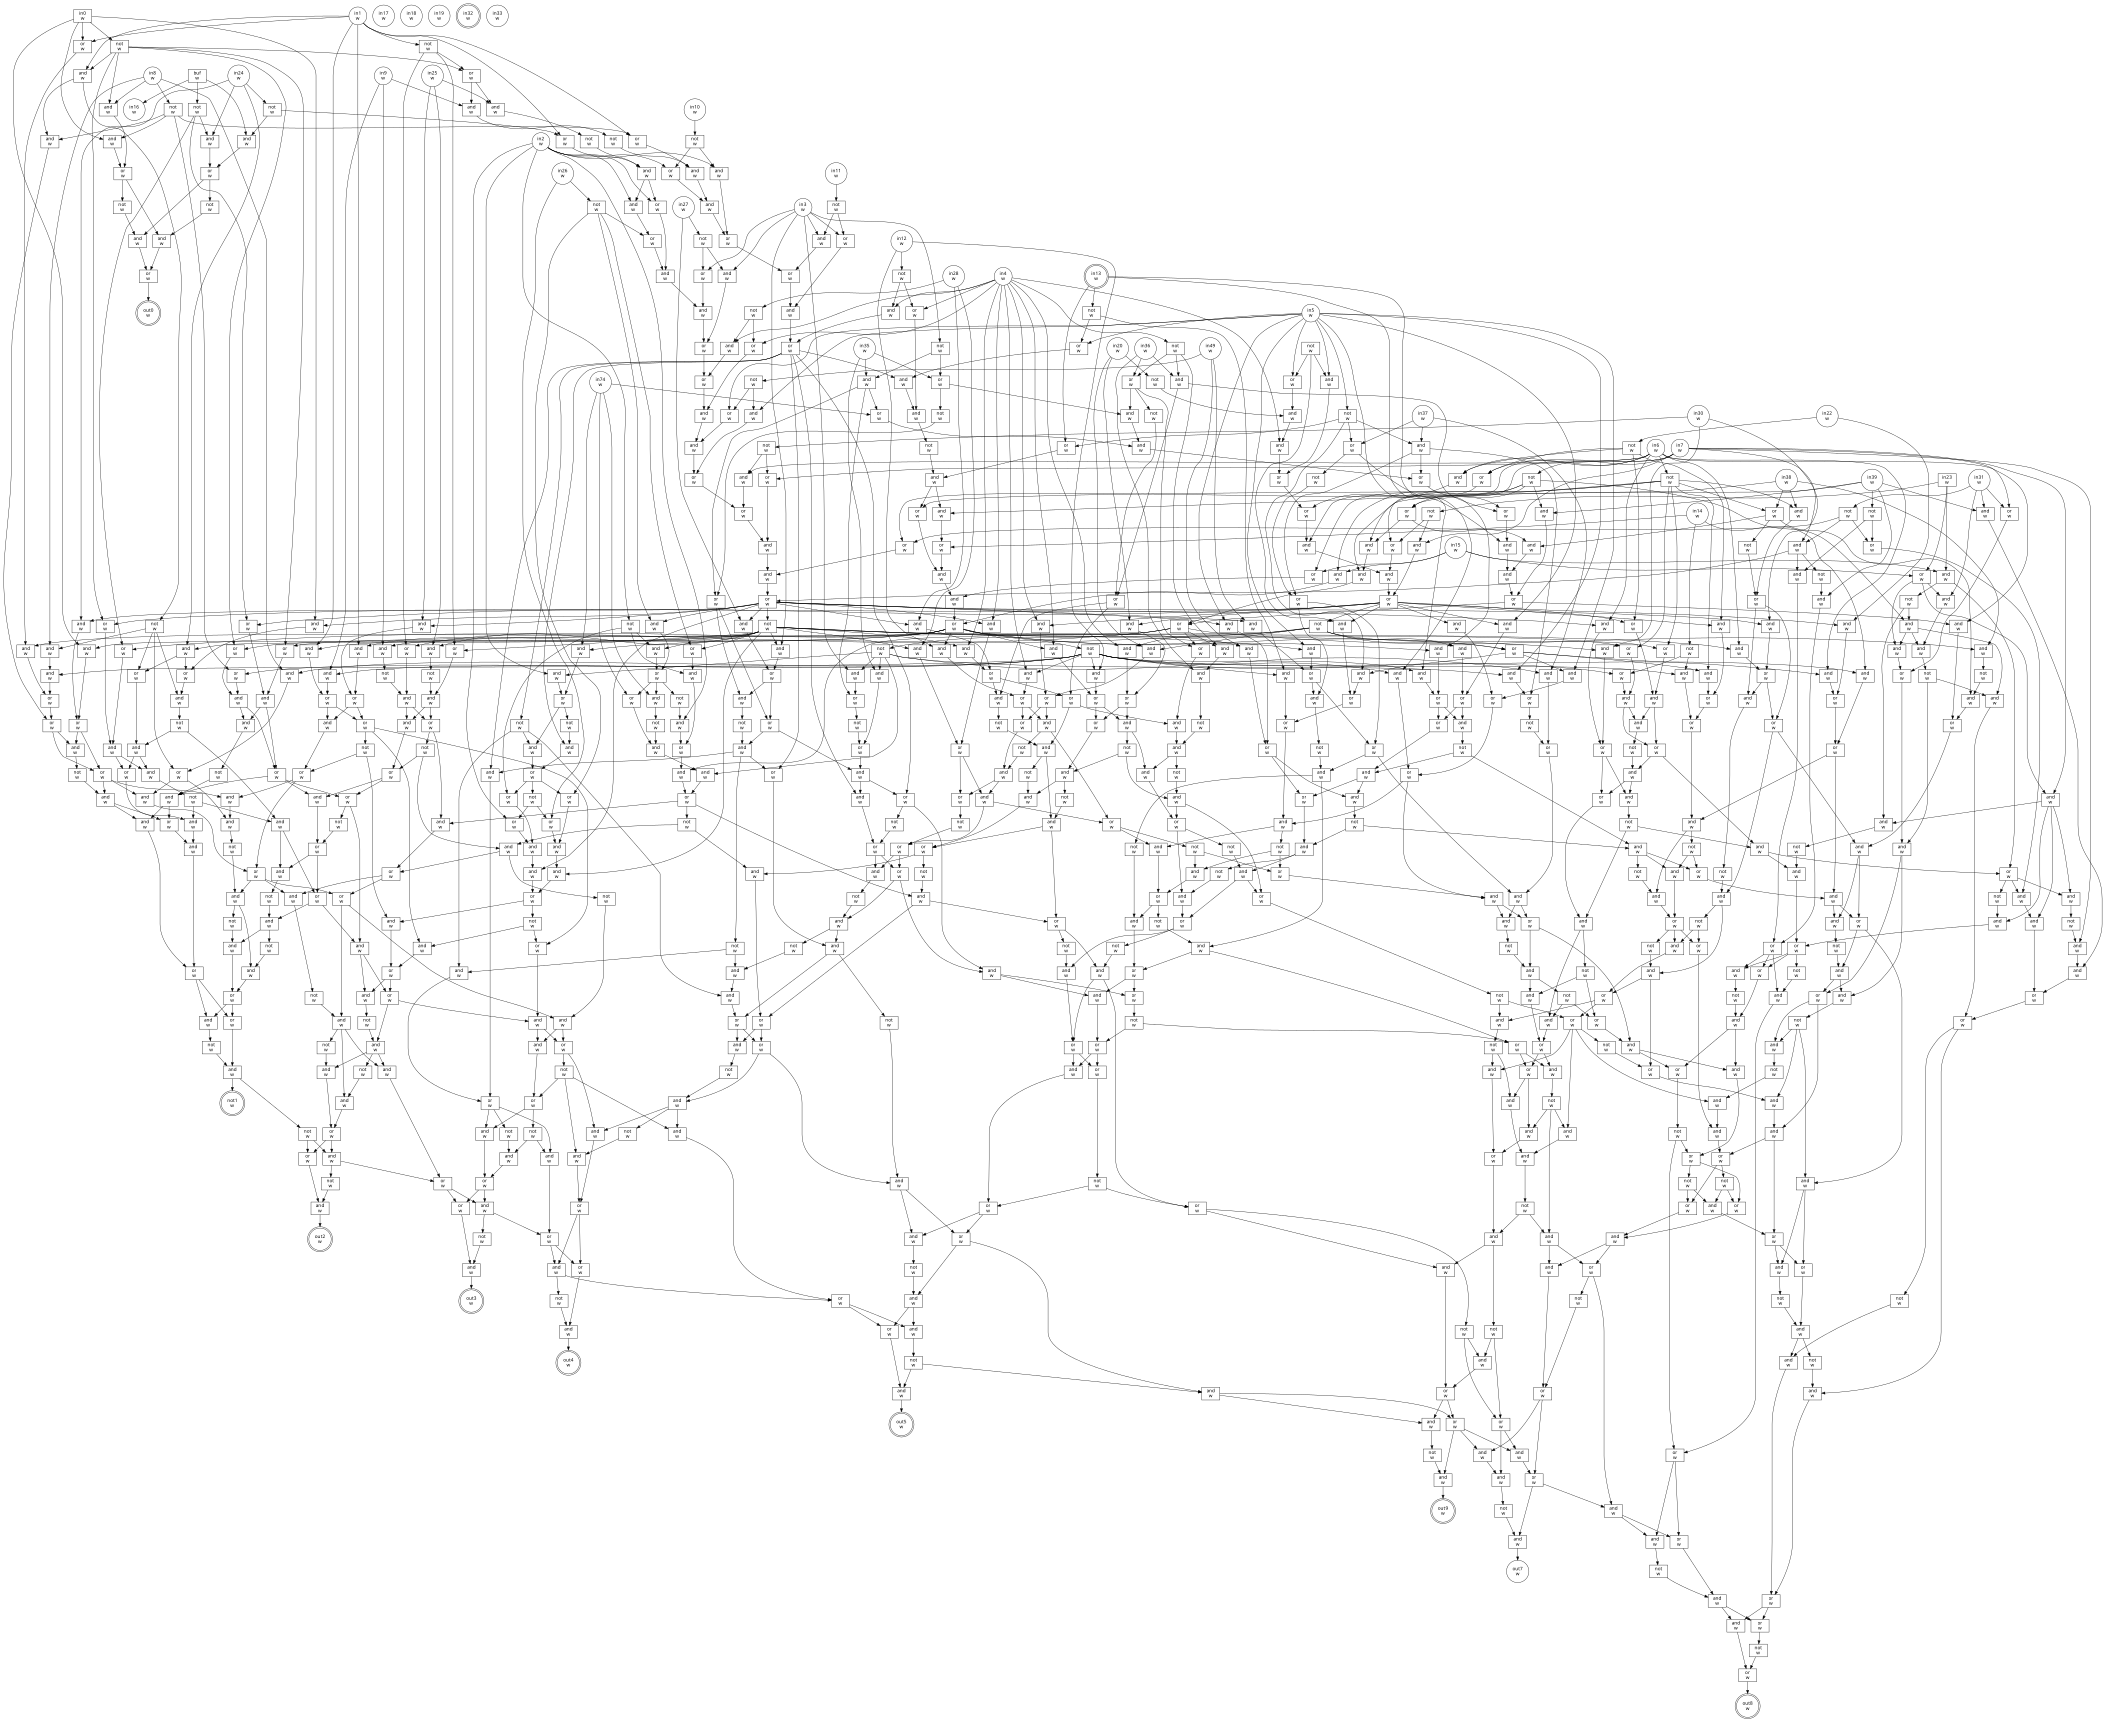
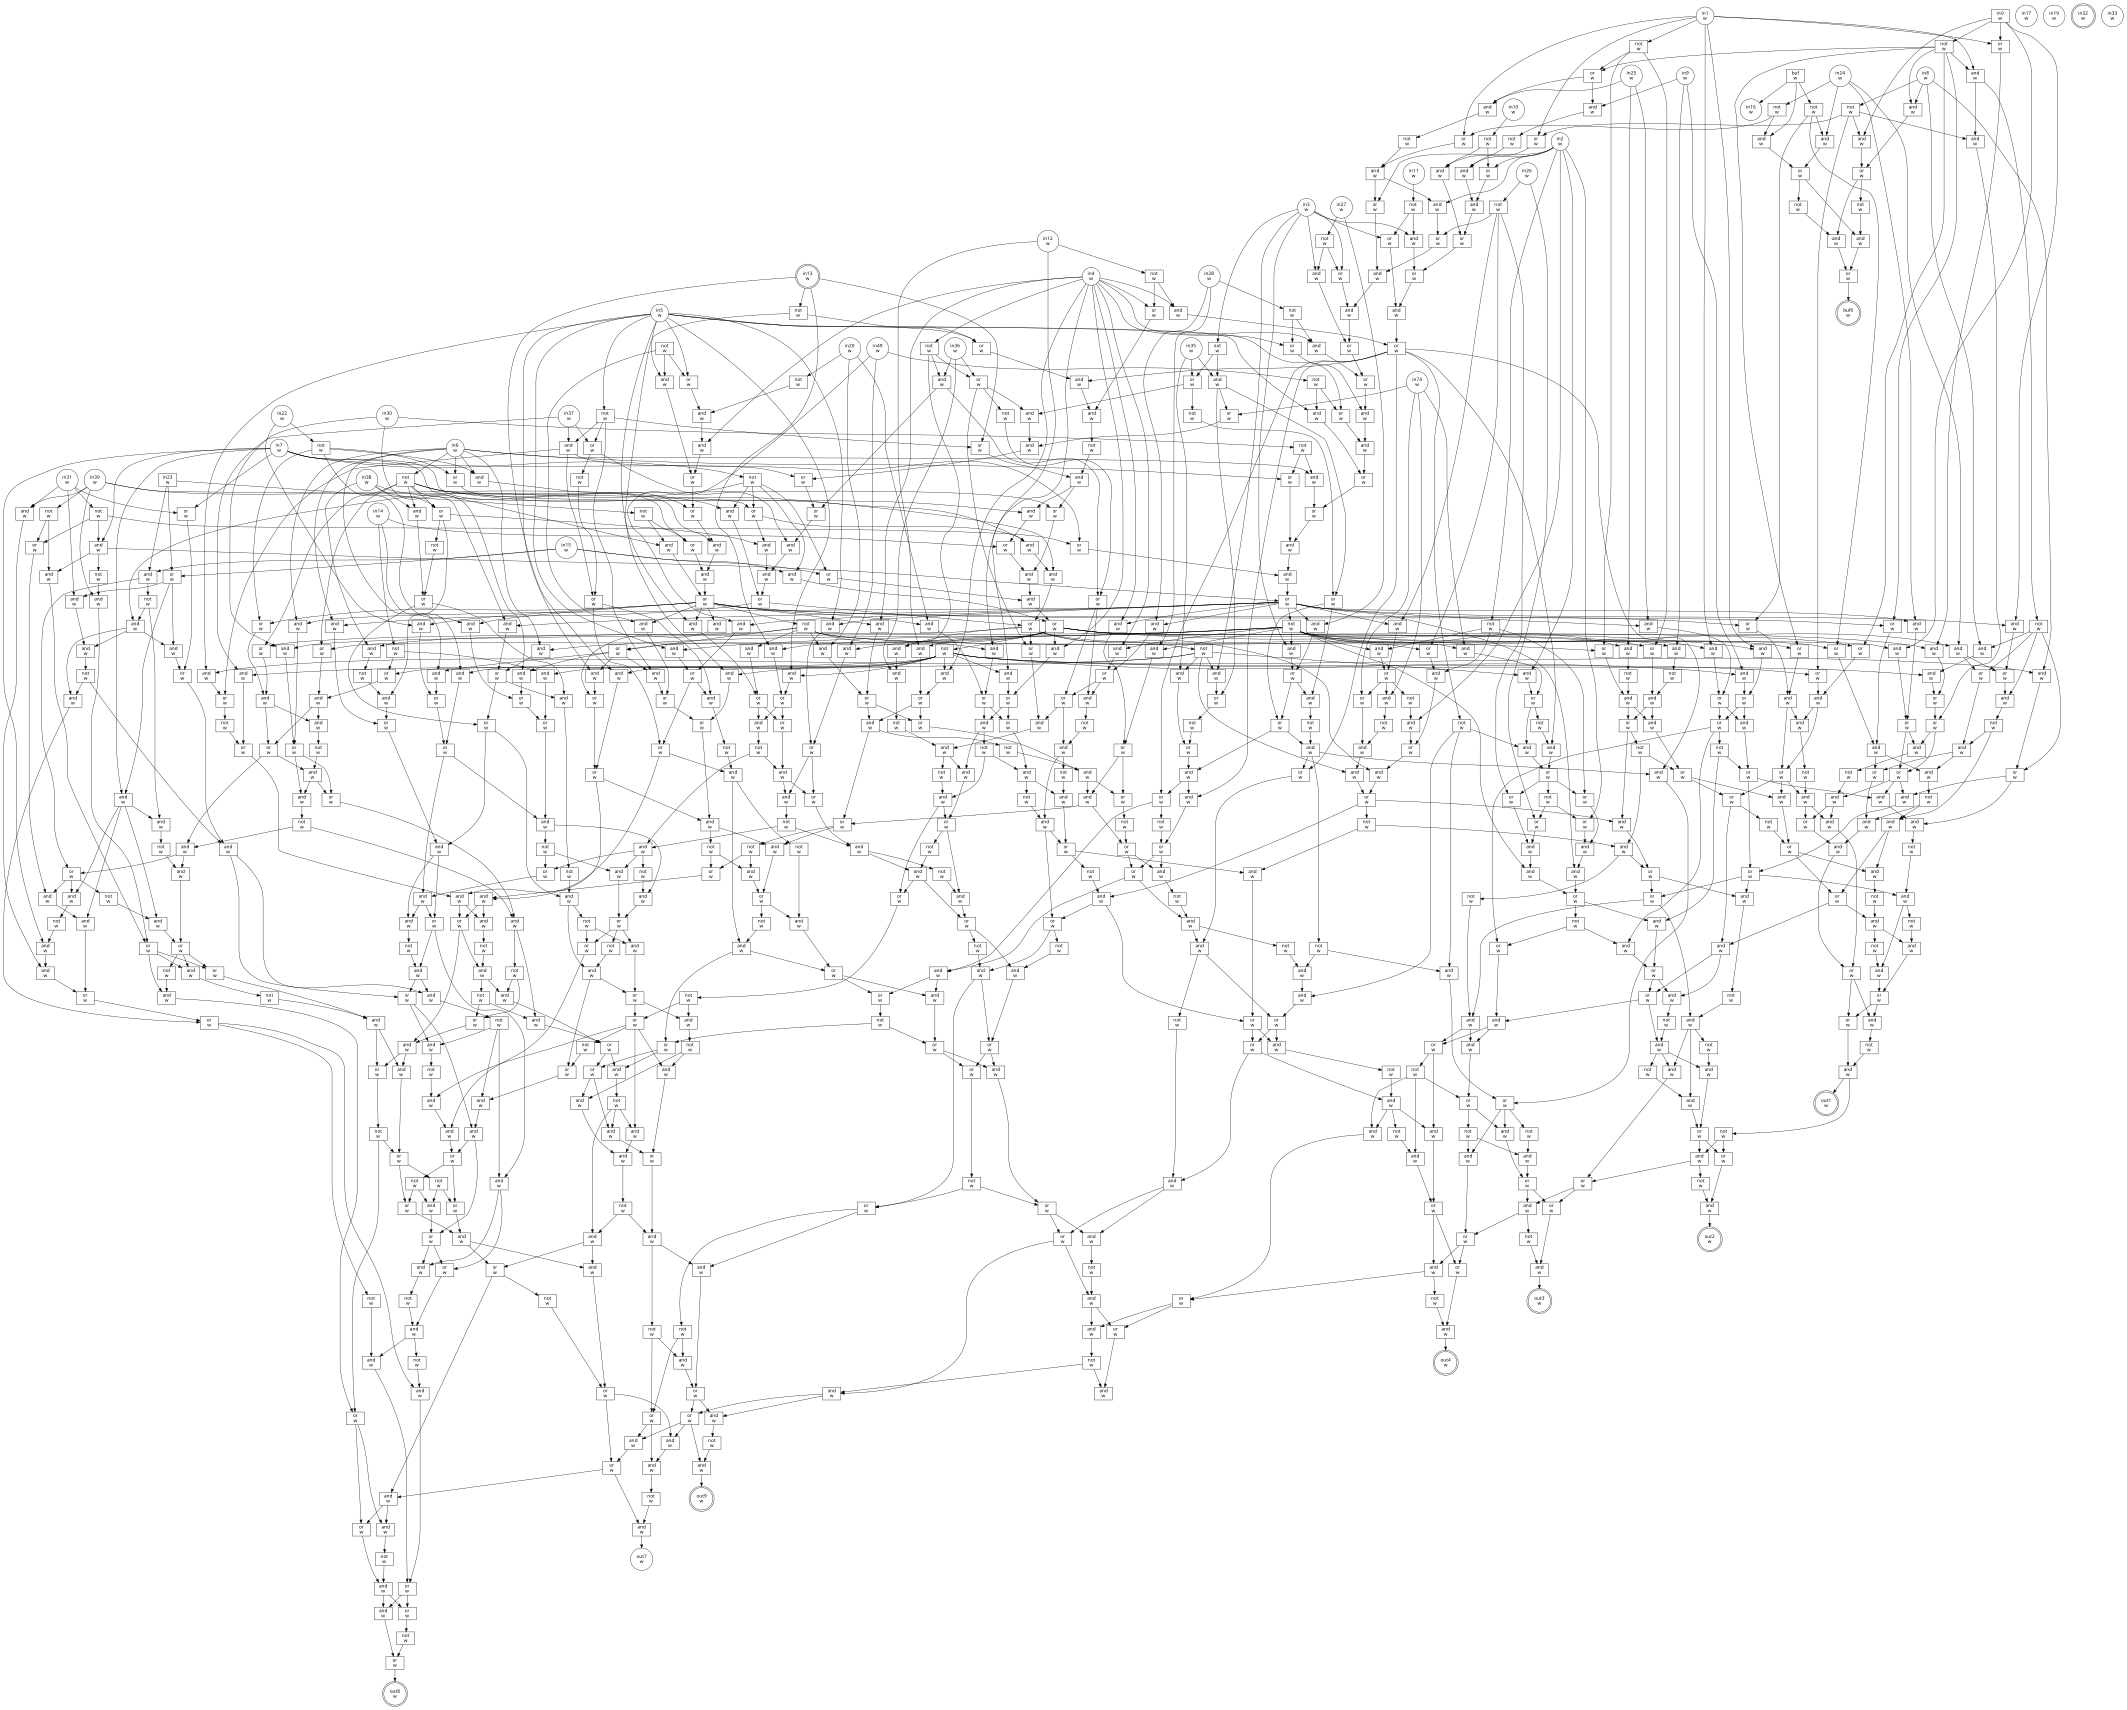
node "in18 w": removed
node "out0 w": label "out0 w" -> "buf0 w"
node "not1 w": label "not1 w" -> "out1 w"
node "out5 w": removed
